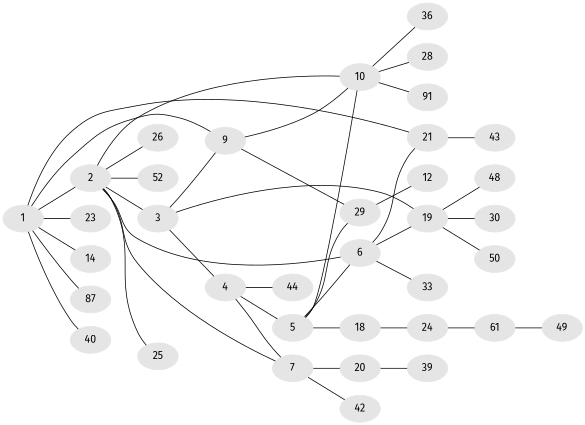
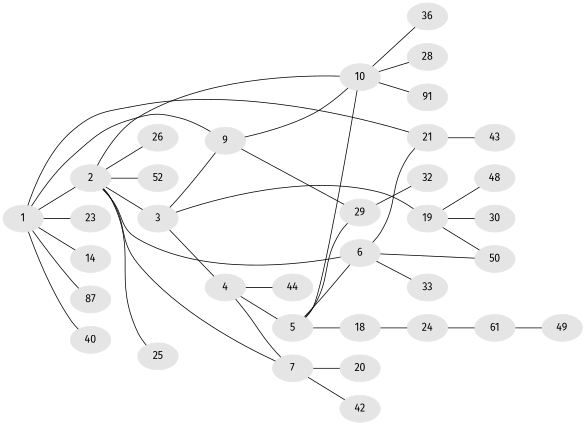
node "12": label "12" -> "32"
edge "19" -- "6": now "50" -- "6"
node "39": removed
